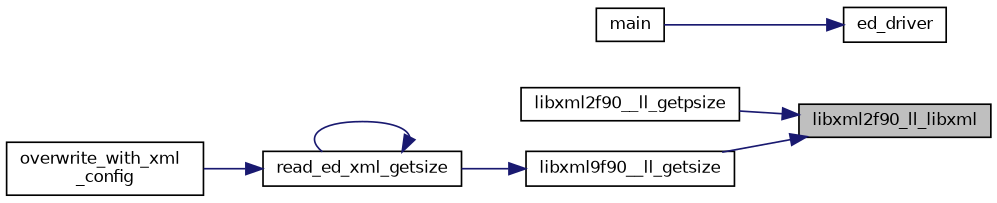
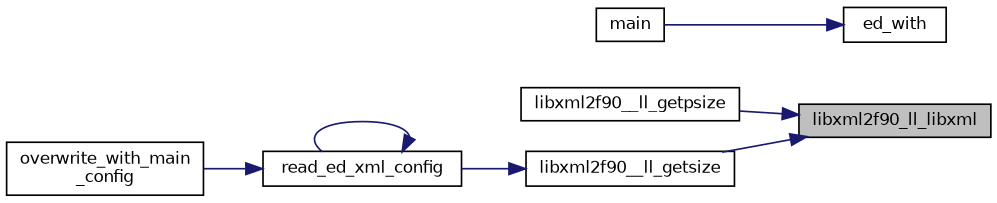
node "ed_driver": label "ed_driver" -> "ed_with"
node "overwrite_with_xml _config": label "overwrite_with_xml _config" -> "overwrite_with_main _config"
node "read_ed_xml_getsize": label "read_ed_xml_getsize" -> "read_ed_xml_config"
node "libxml9f90__ll_getsize": label "libxml9f90__ll_getsize" -> "libxml2f90__ll_getsize"
